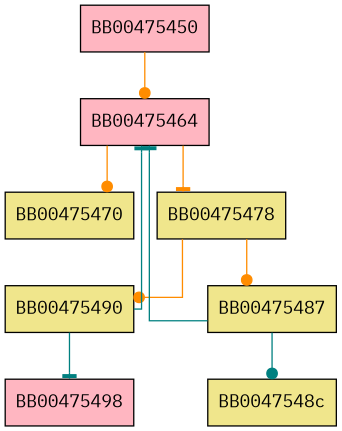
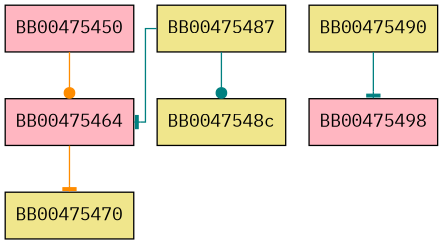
edge "BB00475464" -> "BB00475470": arrowhead dot -> tee
node "BB00475478": removed
edge "BB00475490" -> "BB00475464": removed
